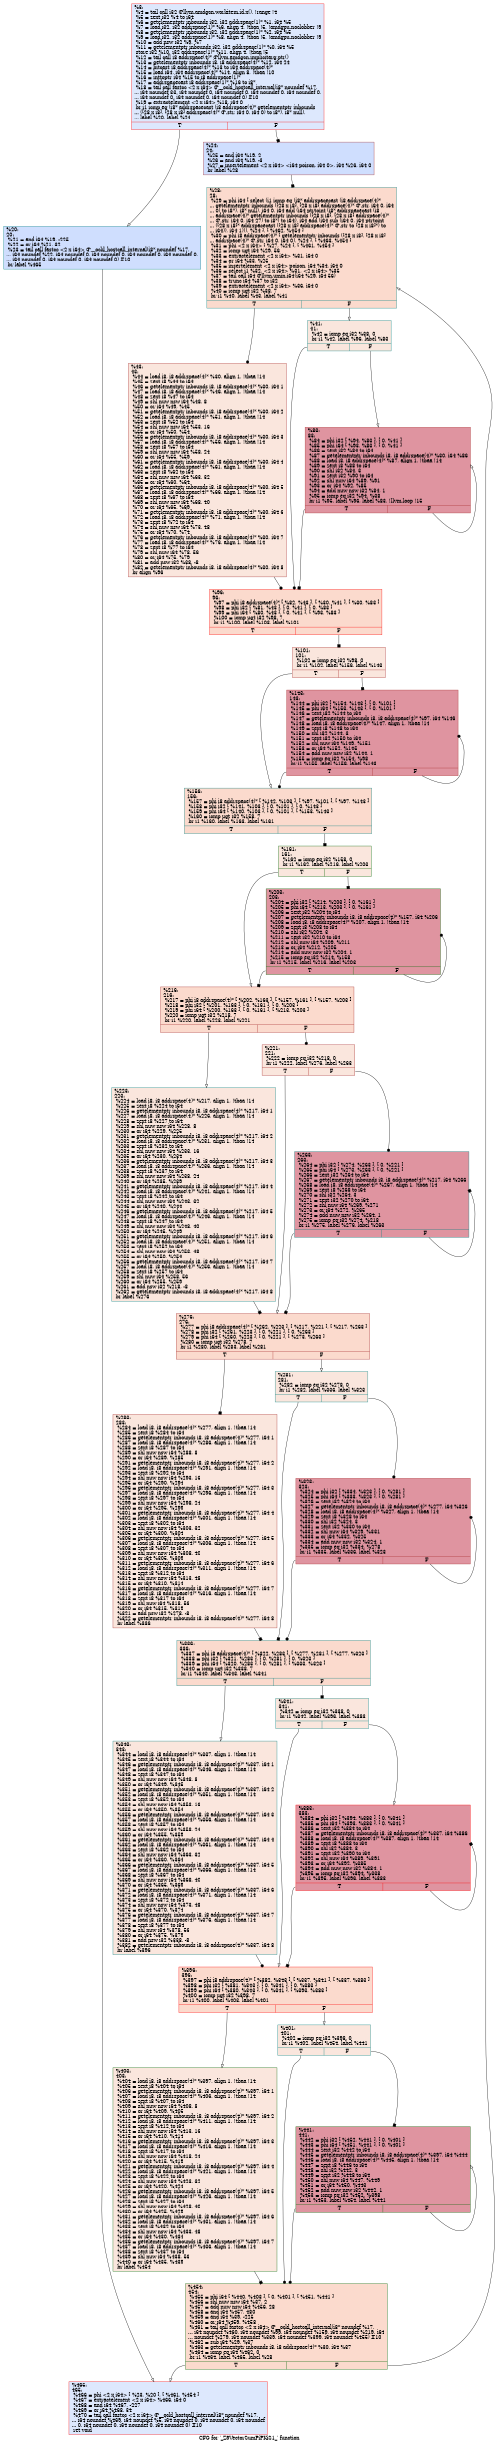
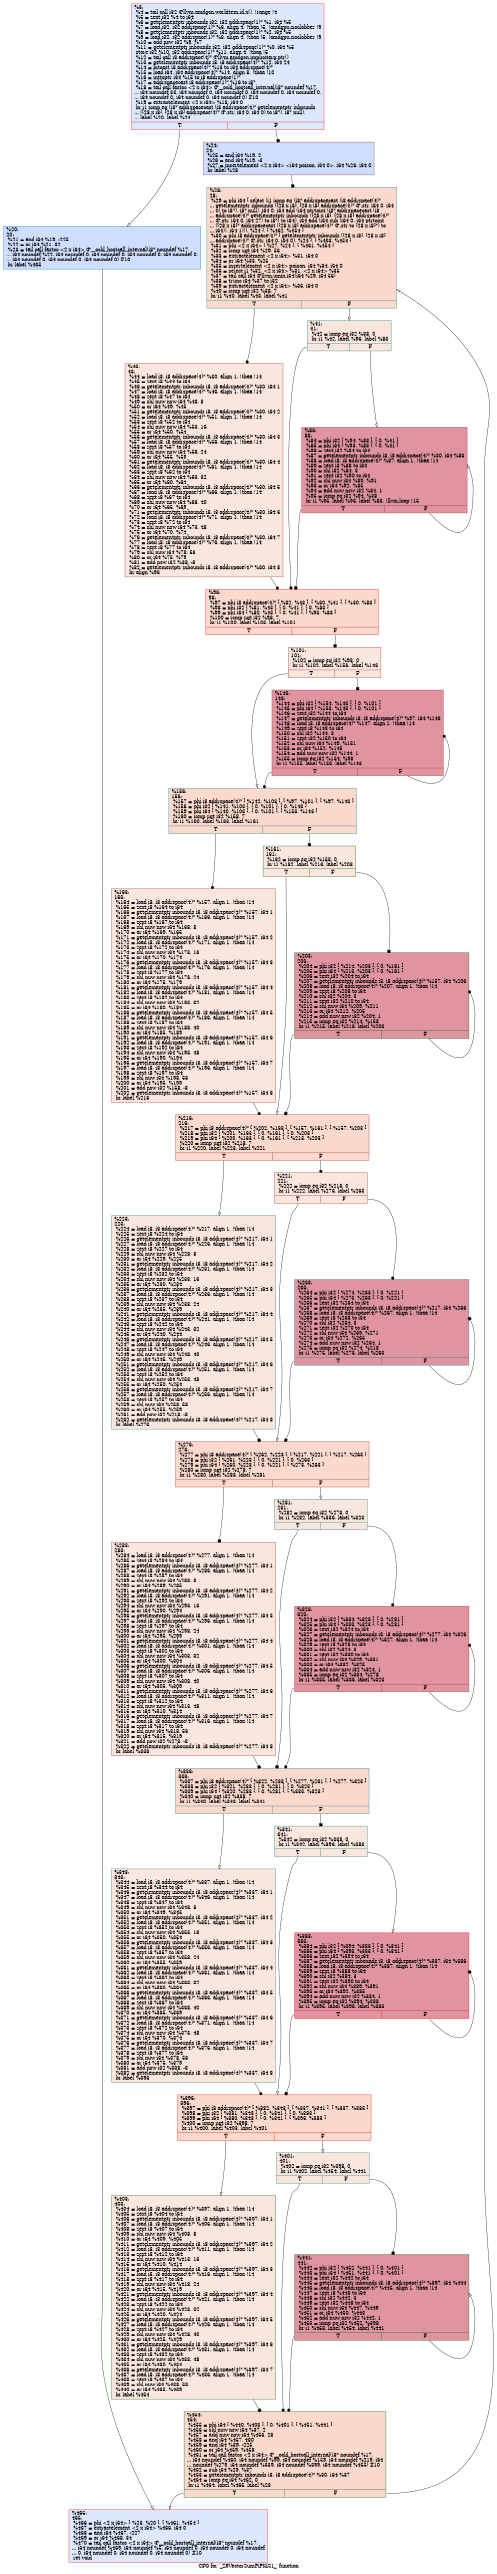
node "%163:": added
